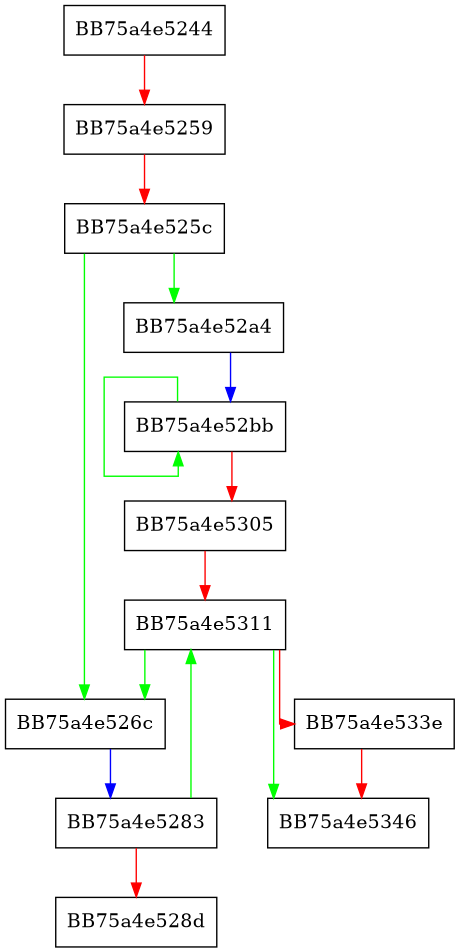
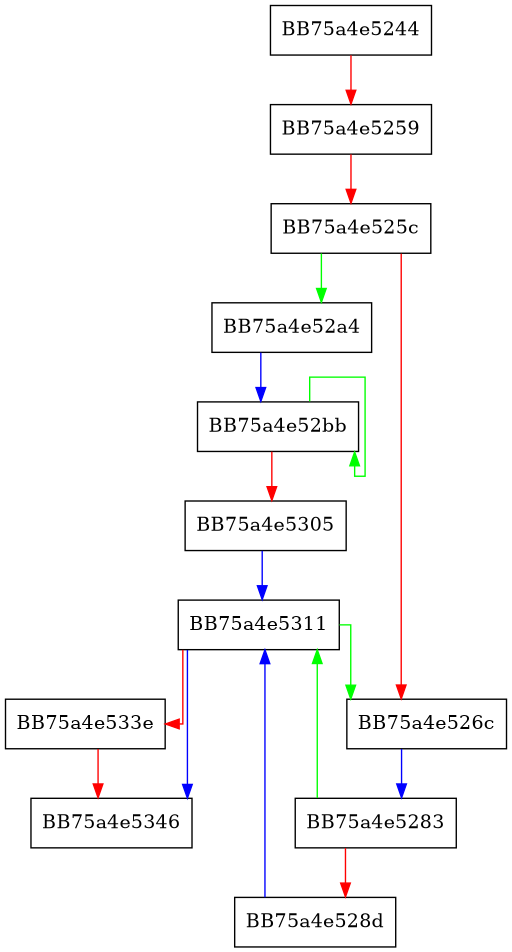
edge "BB75a4e525c" -> "BB75a4e526c": color green -> red
edge "BB75a4e5305" -> "BB75a4e5311": color red -> blue
edge "BB75a4e5311" -> "BB75a4e5346": color green -> blue
edge "BB75a4e528d" -> "BB75a4e5311": added
